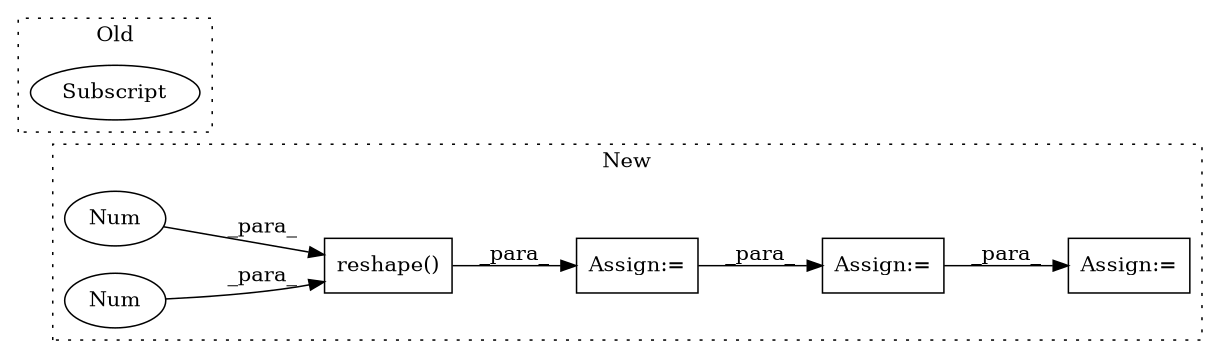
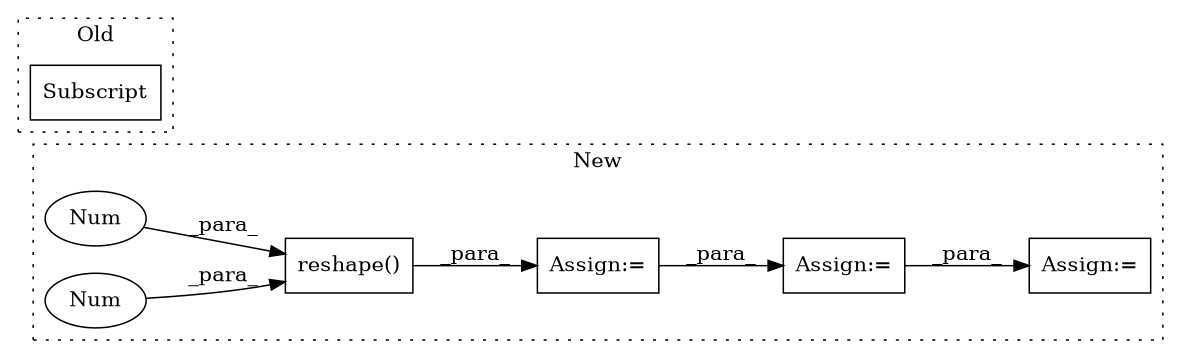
node "Subscript": shape ellipse -> box
